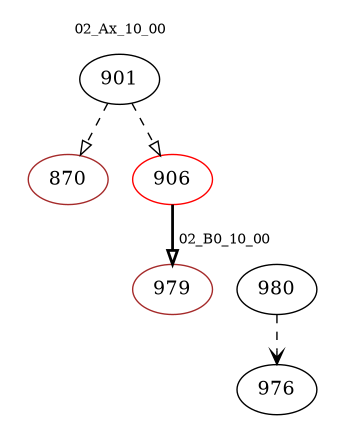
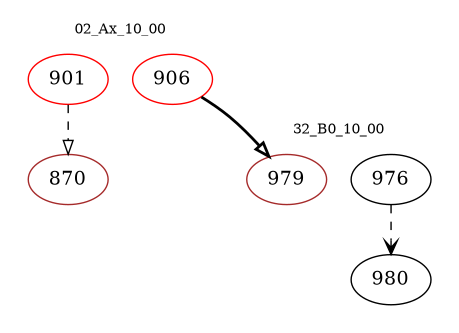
node "901": color black -> red
edge "901" -> "906": removed
cluster "02_B0_10_00": label "02_B0_10_00" -> "32_B0_10_00"
edge "980" -> "976": reversed
